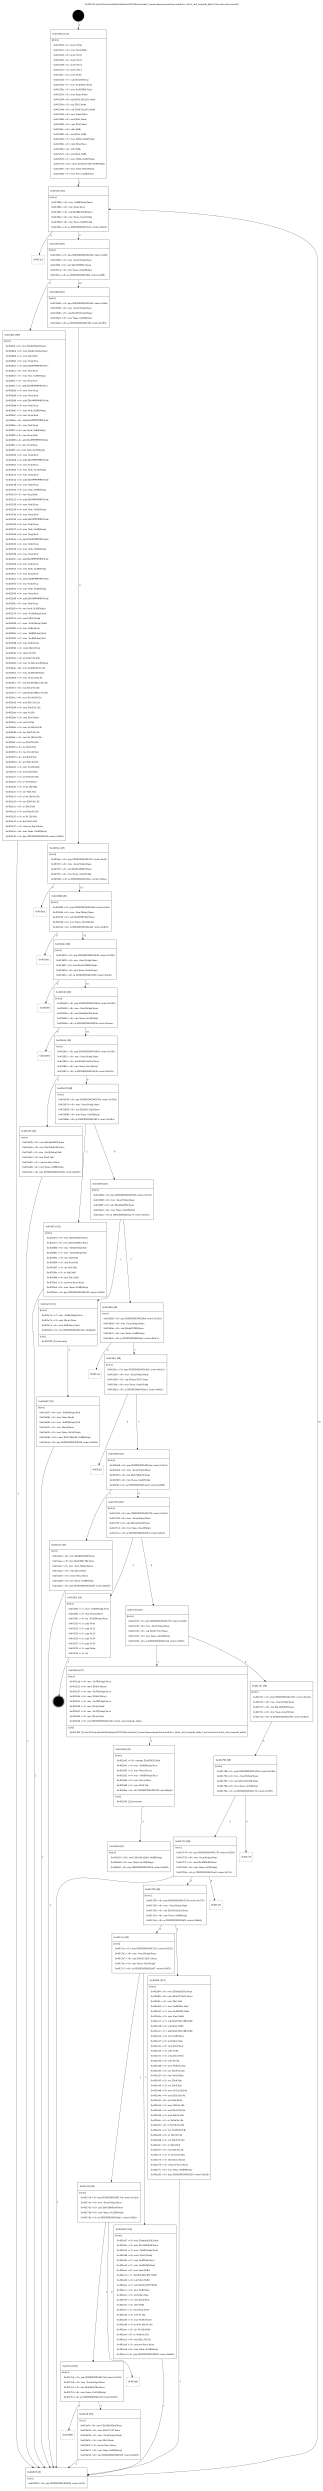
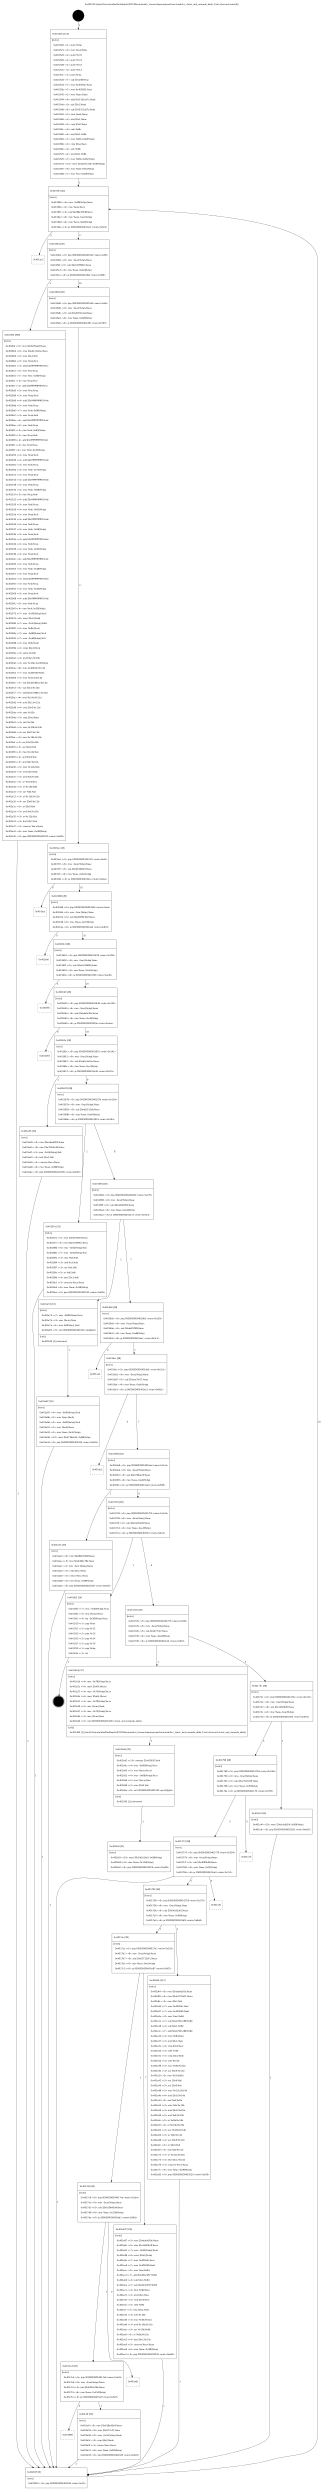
node "0x401ef4 [15]": added
